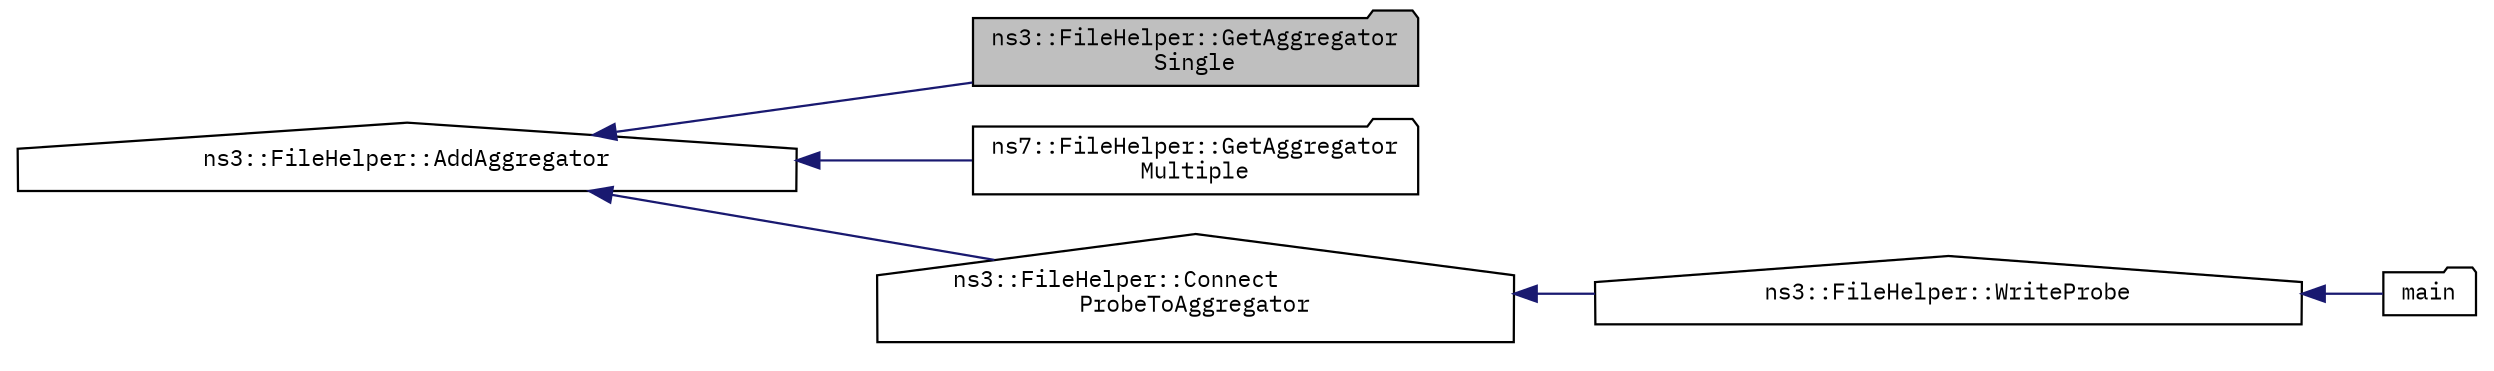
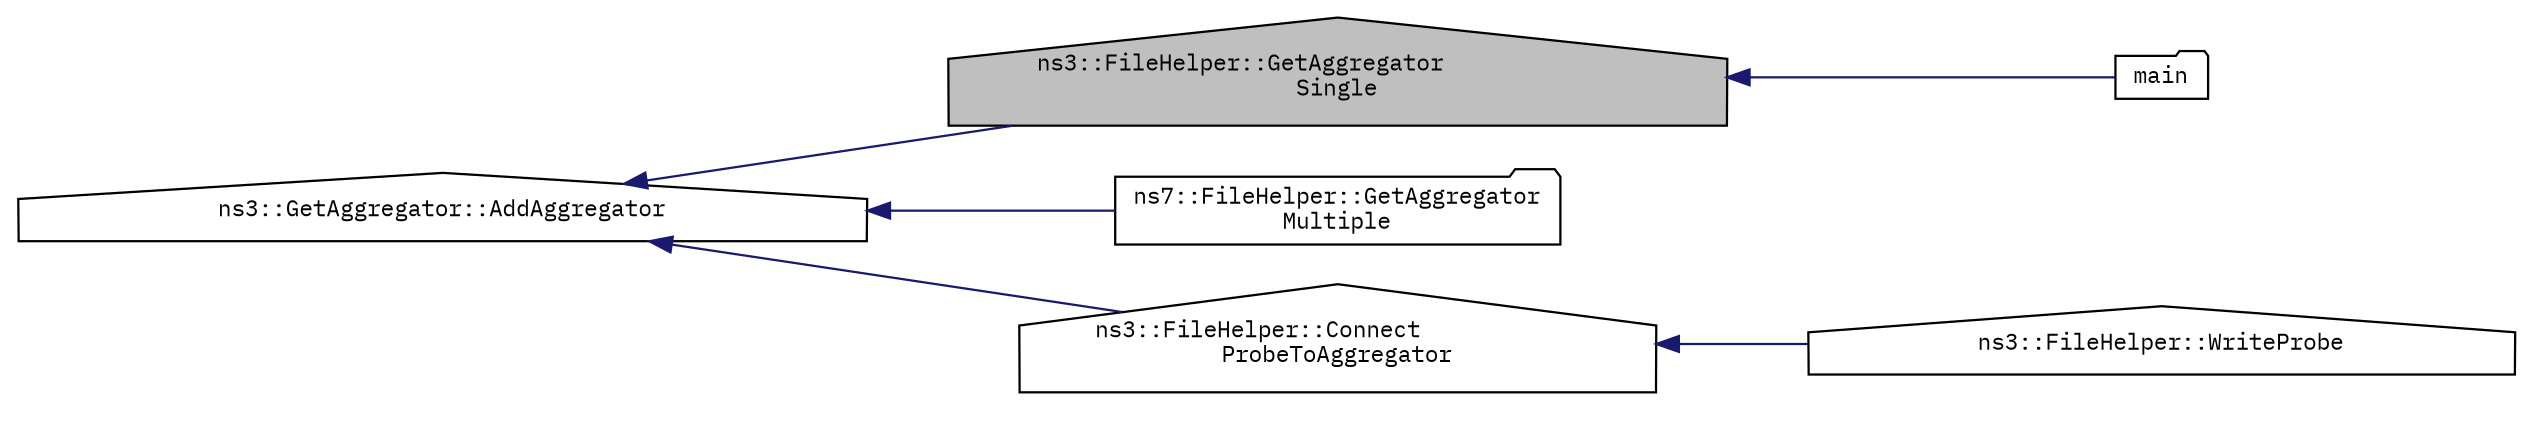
node "ns3::FileHelper::GetAggregator Single": shape folder -> house
node "ns3::FileHelper::AddAggregator": label "ns3::FileHelper::AddAggregator" -> "ns3::GetAggregator::AddAggregator"
edge "main" -> "ns3::FileHelper::WriteProbe": now "main" -> "ns3::FileHelper::GetAggregator Single"
